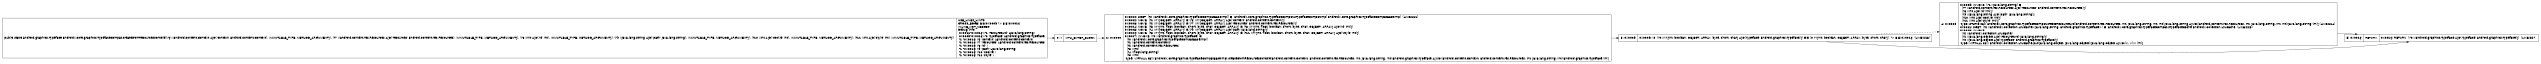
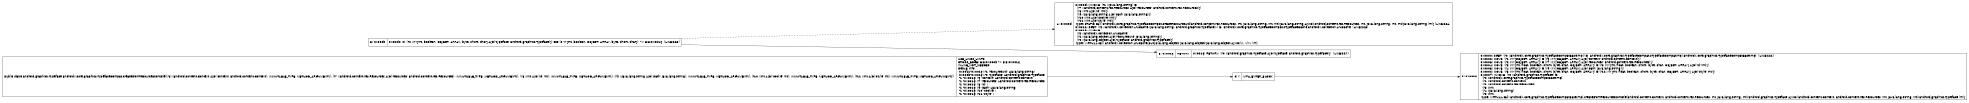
edge "4: 0x000d" -> "5: 0x0016": removed
edge "2: 0x0000" -> "3: 0x000b": removed
node "2: 0x0000": text "(r4 I:float.lang.String)" -> "(r4 I:java.lang.String)"
